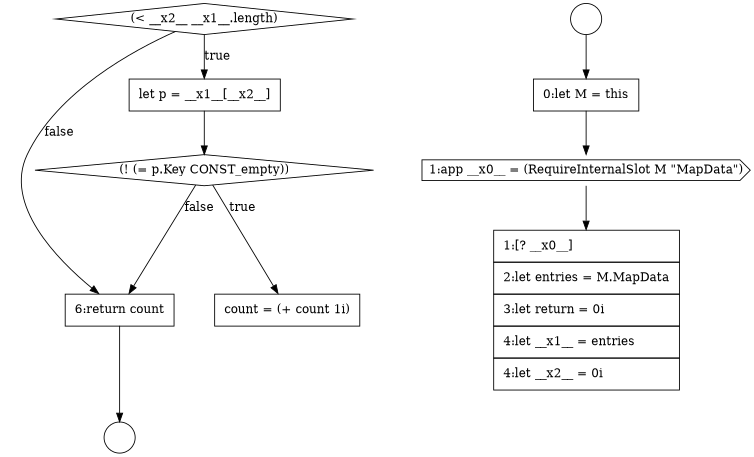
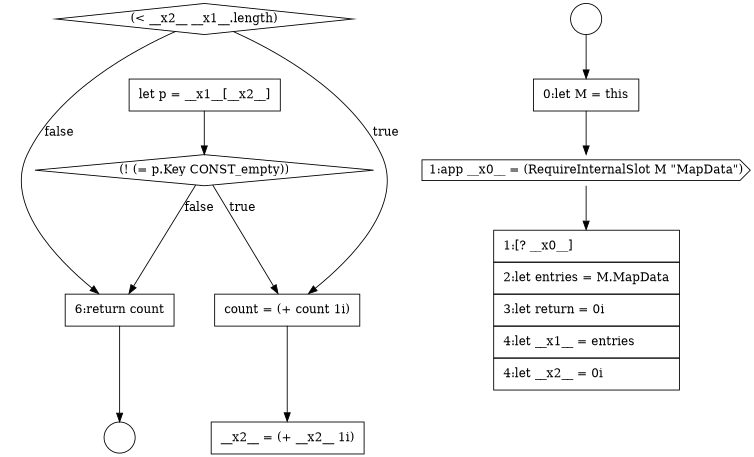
edge "(< __x2__ __x1__.length)" -> "let p = __x1__[__x2__]": now "(< __x2__ __x1__.length)" -> "count = (+ count 1i)"
node "__x2__ = (+ __x2__ 1i)": added
